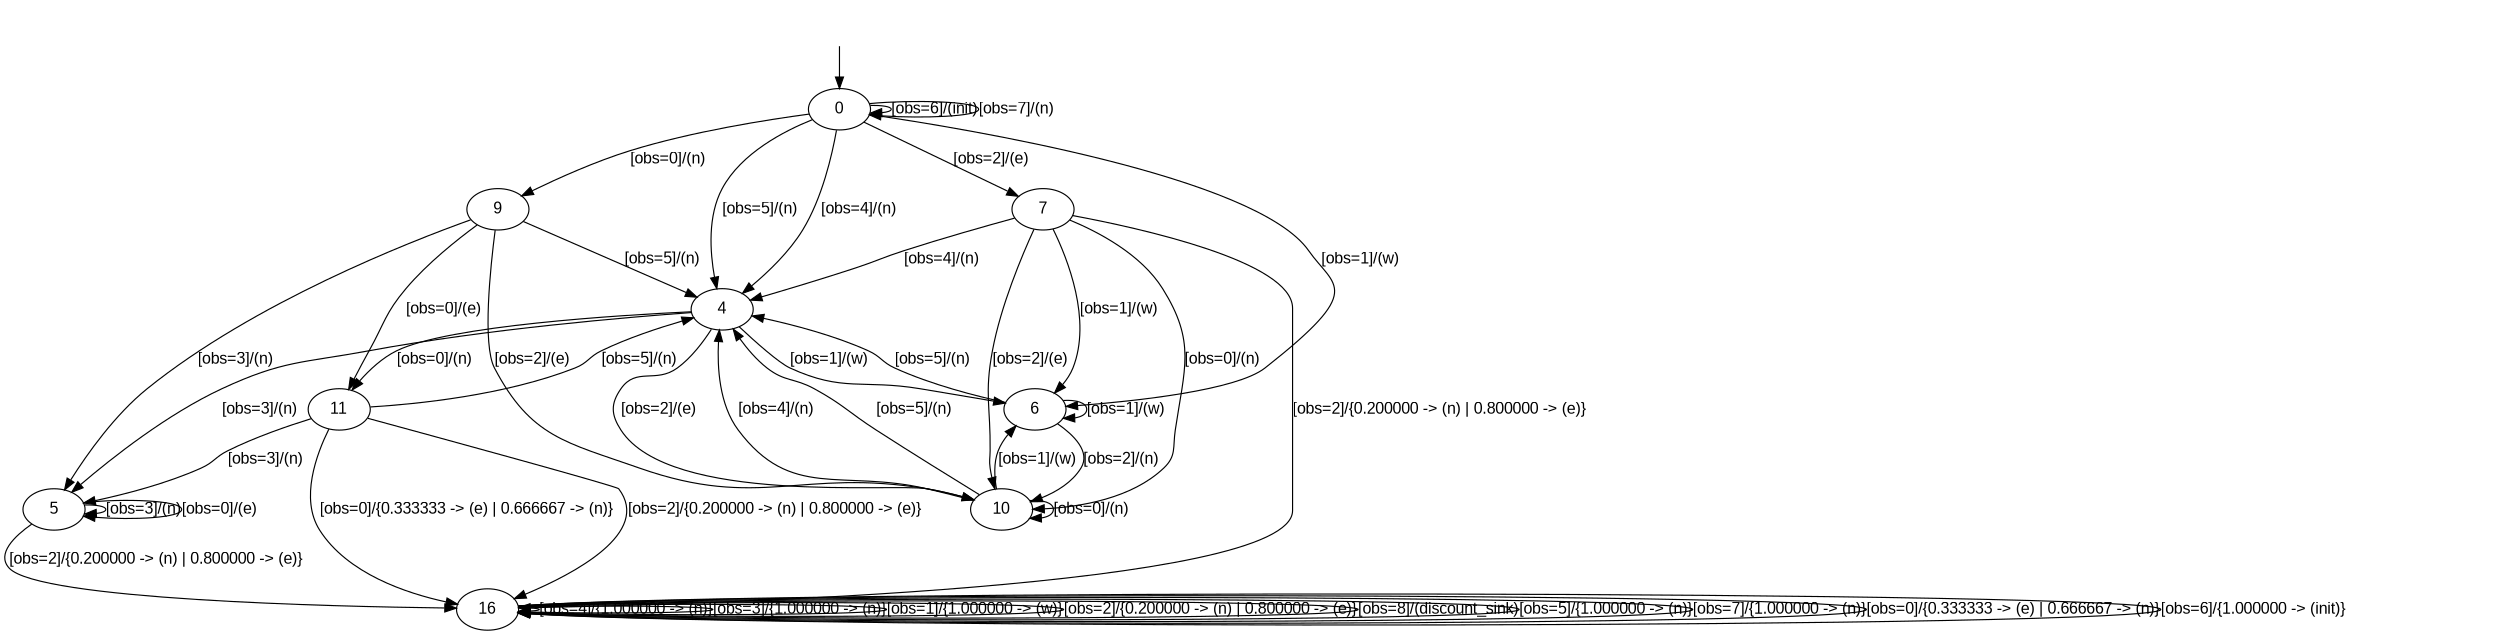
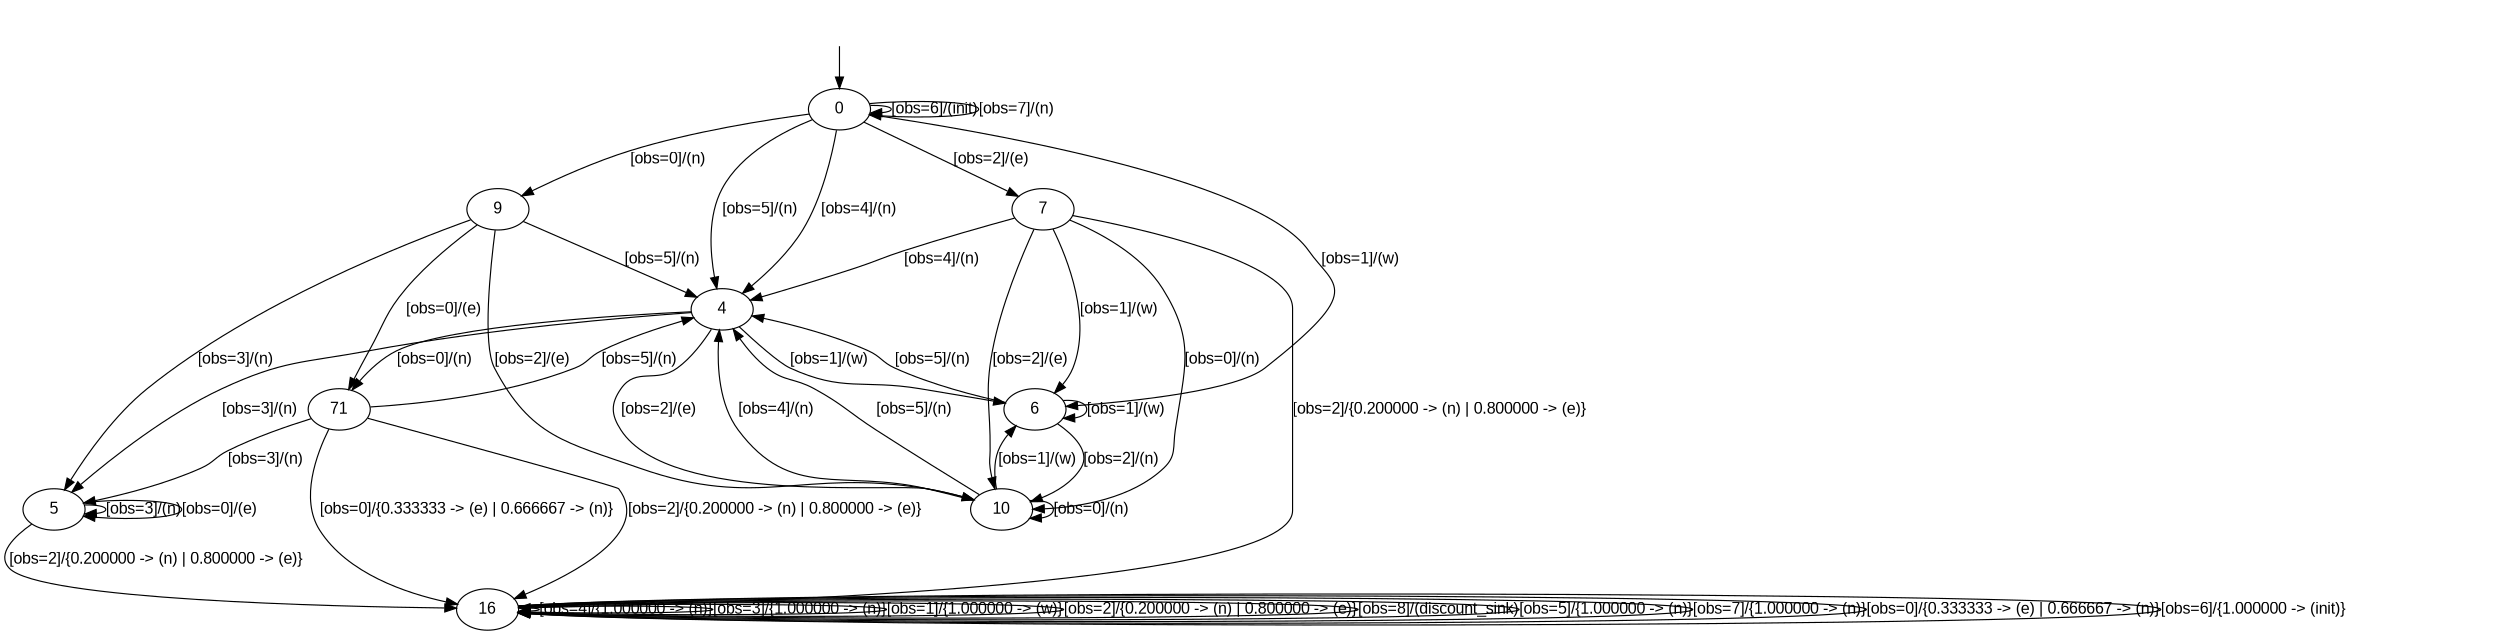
node "11": label "11" -> "71"
